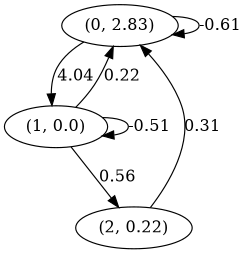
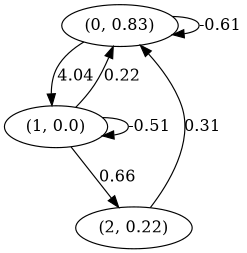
node "(0, 2.83)": label "(0, 2.83)" -> "(0, 0.83)"
edge "(1, 0.0)" -> "(2, 0.22)": label "0.56" -> "0.66"
